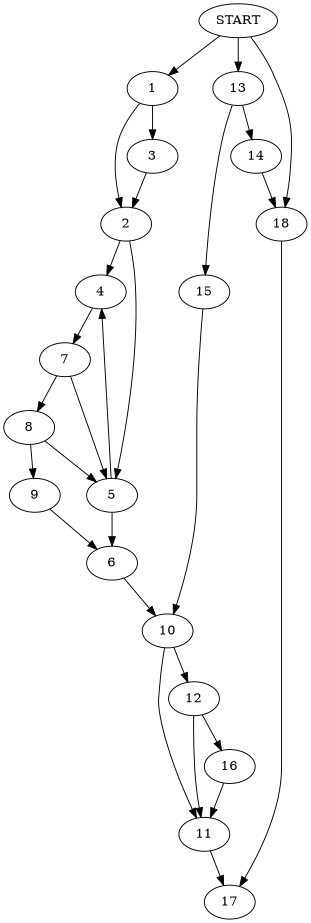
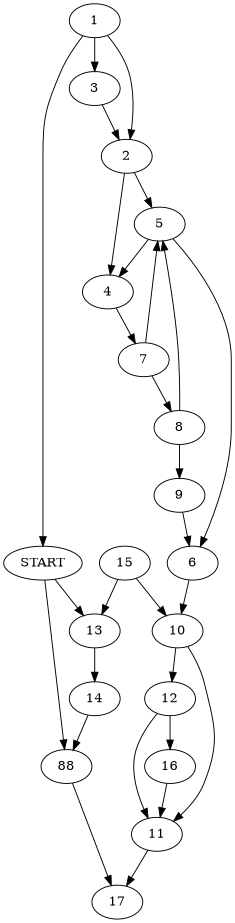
edge "START" -> "1": reversed
edge "13" -> "15": reversed
node "18": label "18" -> "88"
